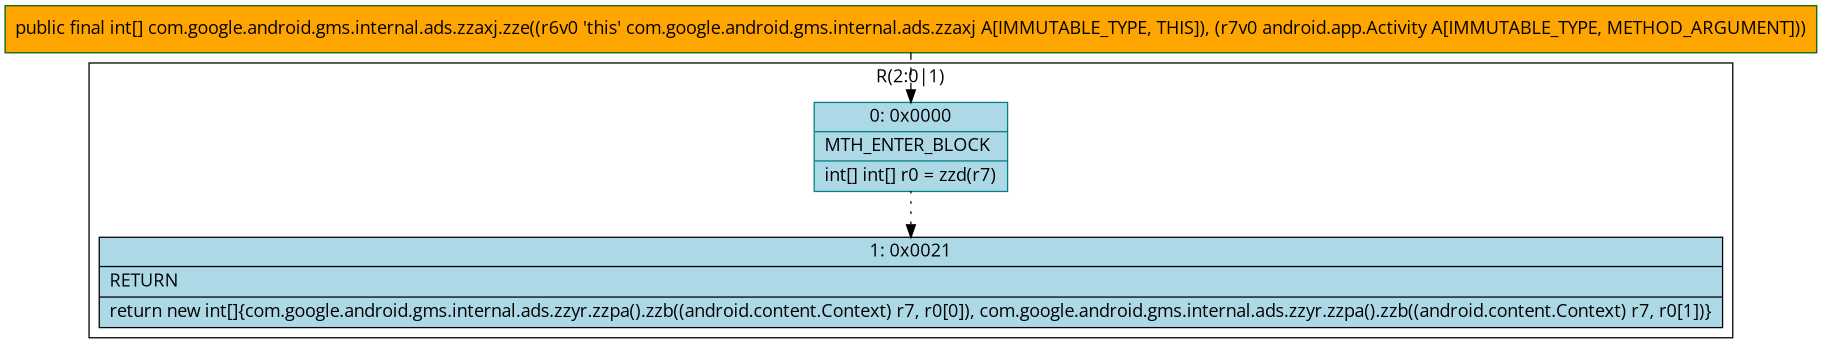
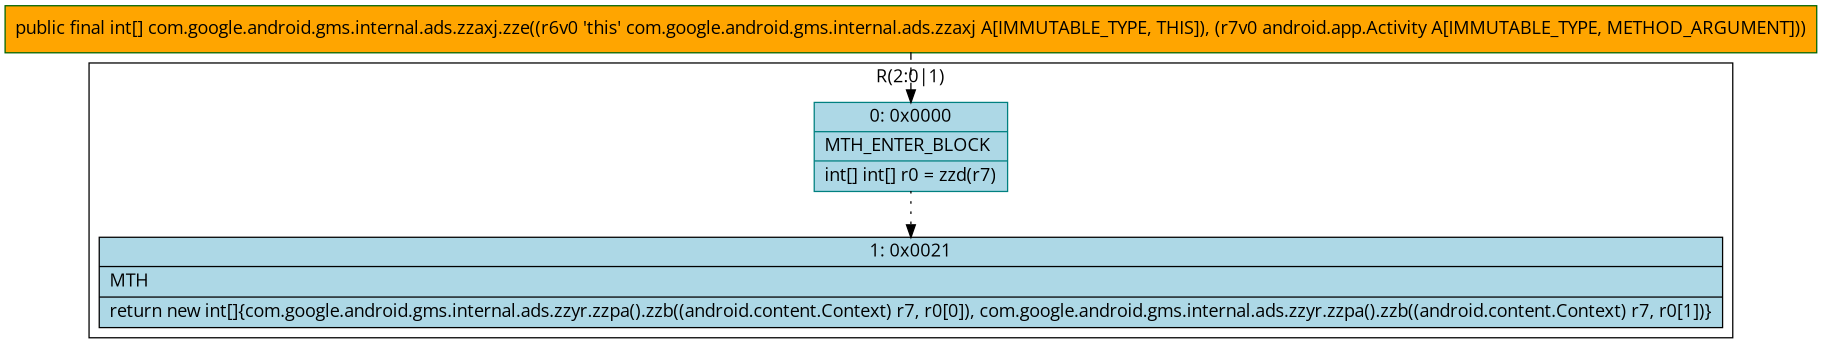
node "1: 0x0021": text "RETURN" -> "MTH"
